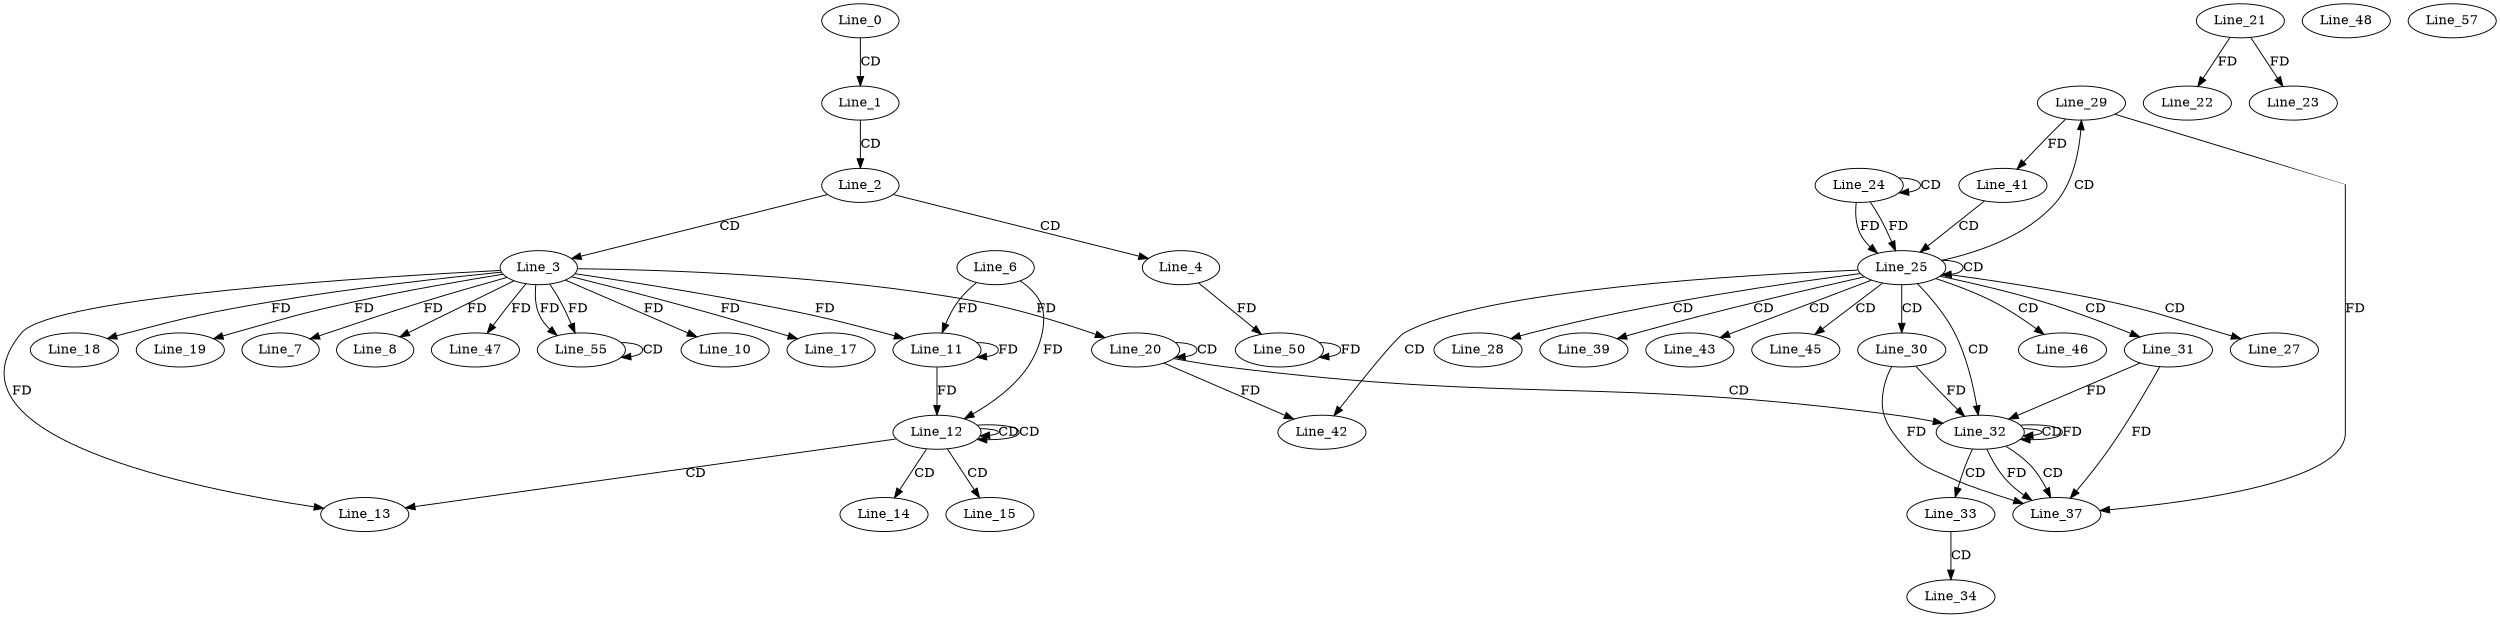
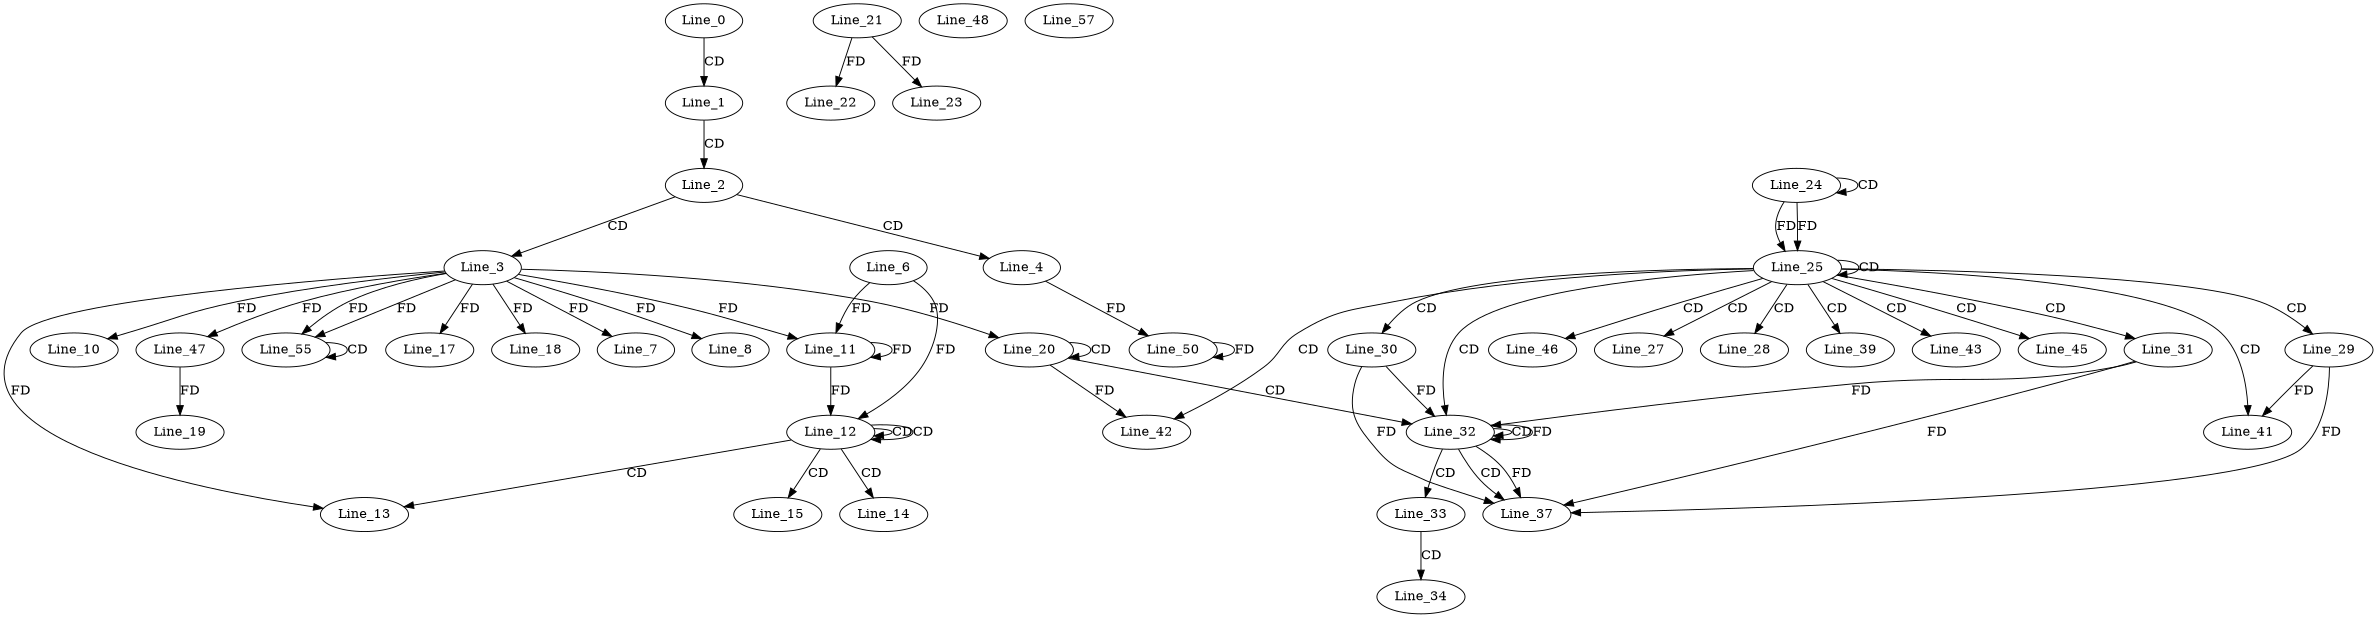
edge "Line_41" -> "Line_25": reversed
edge "Line_3" -> "Line_19": now "Line_47" -> "Line_19"
